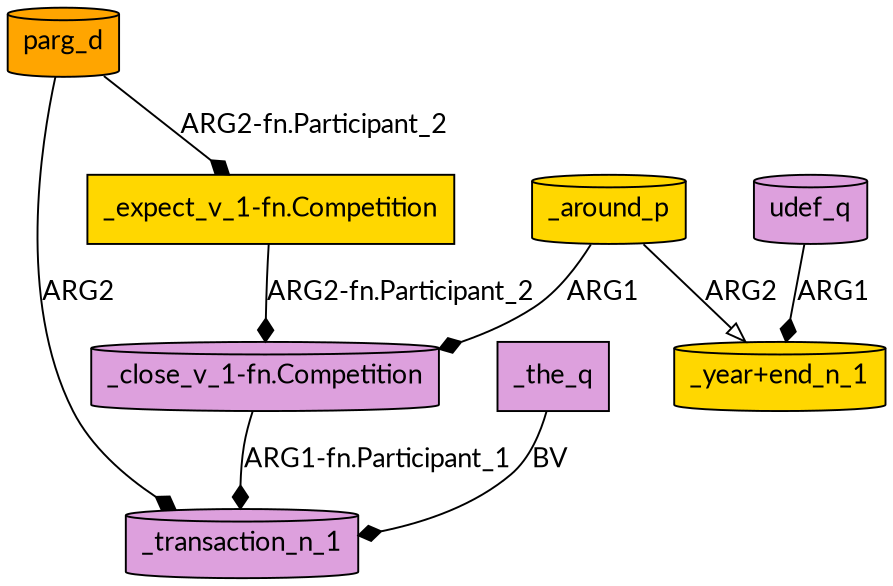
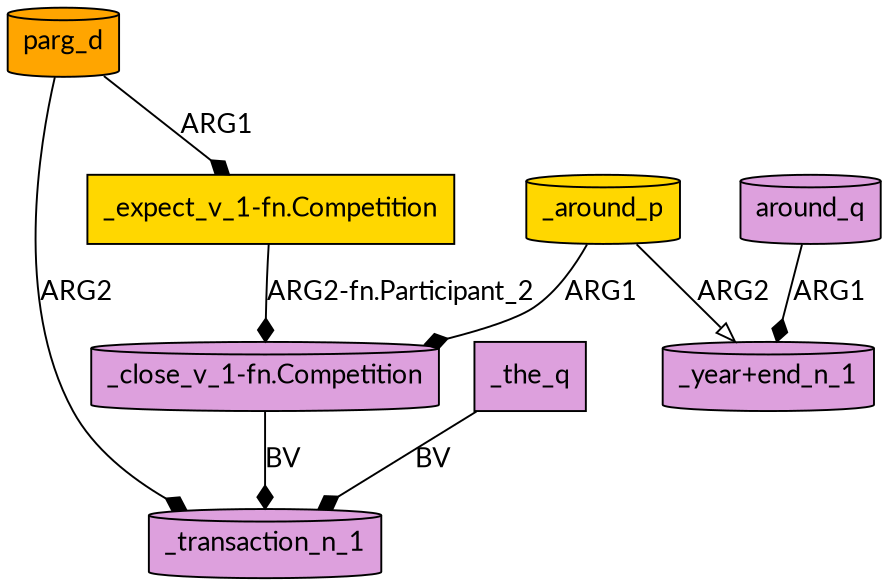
edge "parg_d" -> "_expect_v_1-fn.Competition": label "ARG2-fn.Participant_2" -> "ARG1"
node "udef_q": label "udef_q" -> "around_q"
node "_year+end_n_1": fillcolor gold -> plum
edge "_close_v_1-fn.Competition" -> "_transaction_n_1": label "ARG1-fn.Participant_1" -> "BV"
